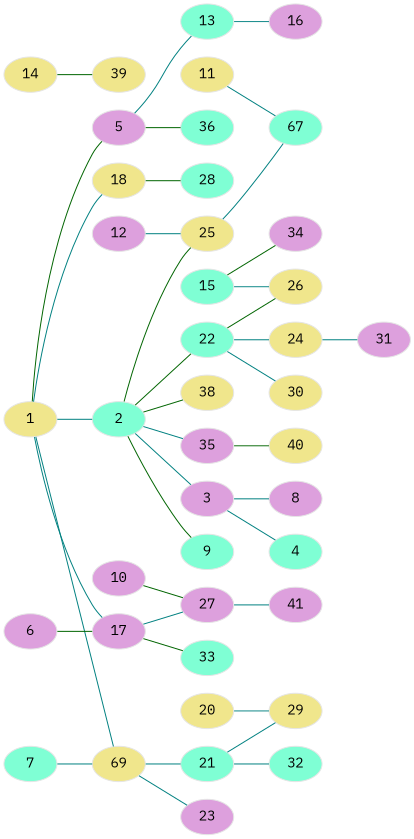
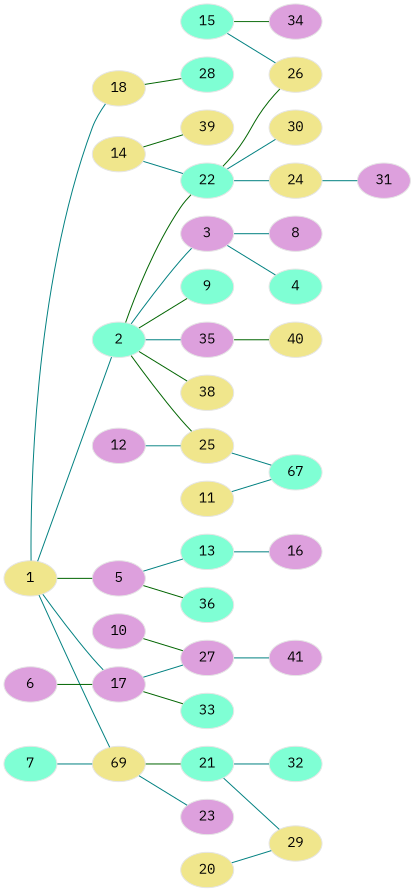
edge "14" -- "22": added
edge "69" -- "21": color teal -> darkgreen
